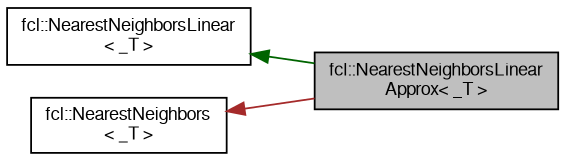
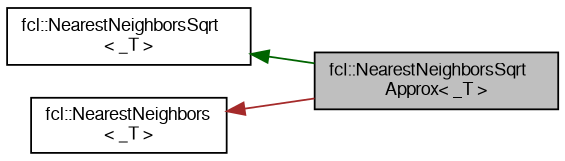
node "fcl::NearestNeighborsLinear < _T >": label "fcl::NearestNeighborsLinear < _T >" -> "fcl::NearestNeighborsSqrt < _T >"
node "fcl::NearestNeighborsLinear Approx< _T >": label "fcl::NearestNeighborsLinear Approx< _T >" -> "fcl::NearestNeighborsSqrt Approx< _T >"
